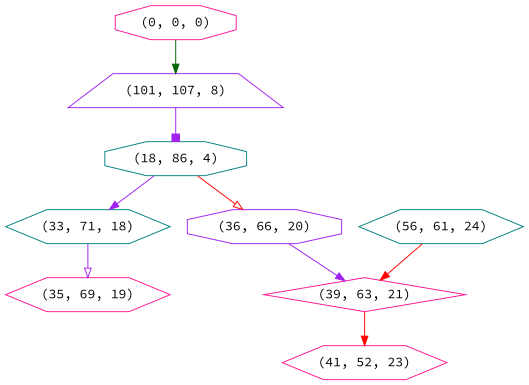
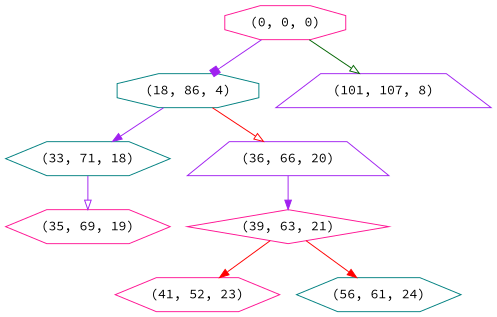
edge "(0, 0, 0)" -> "(101, 107, 8)": arrowhead normal -> onormal
edge "(101, 107, 8)" -> "(18, 86, 4)": now "(0, 0, 0)" -> "(18, 86, 4)"
node "(36, 66, 20)": shape octagon -> trapezium
edge "(56, 61, 24)" -> "(39, 63, 21)": reversed
